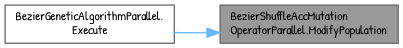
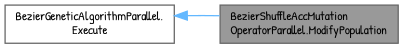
edge "BezierGeneticAlgorithmParallel. Execute" -> "BezierShuffleAccMutation OperatorParallel.ModifyPopulation": reversed
